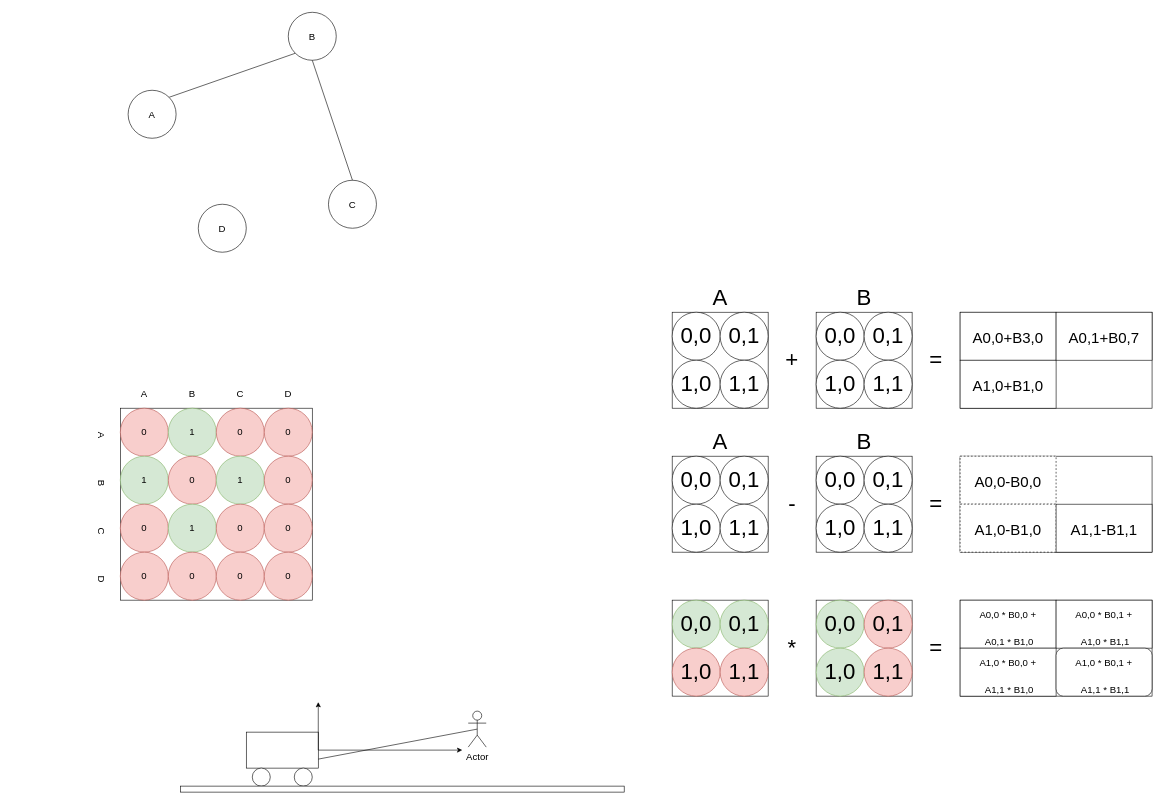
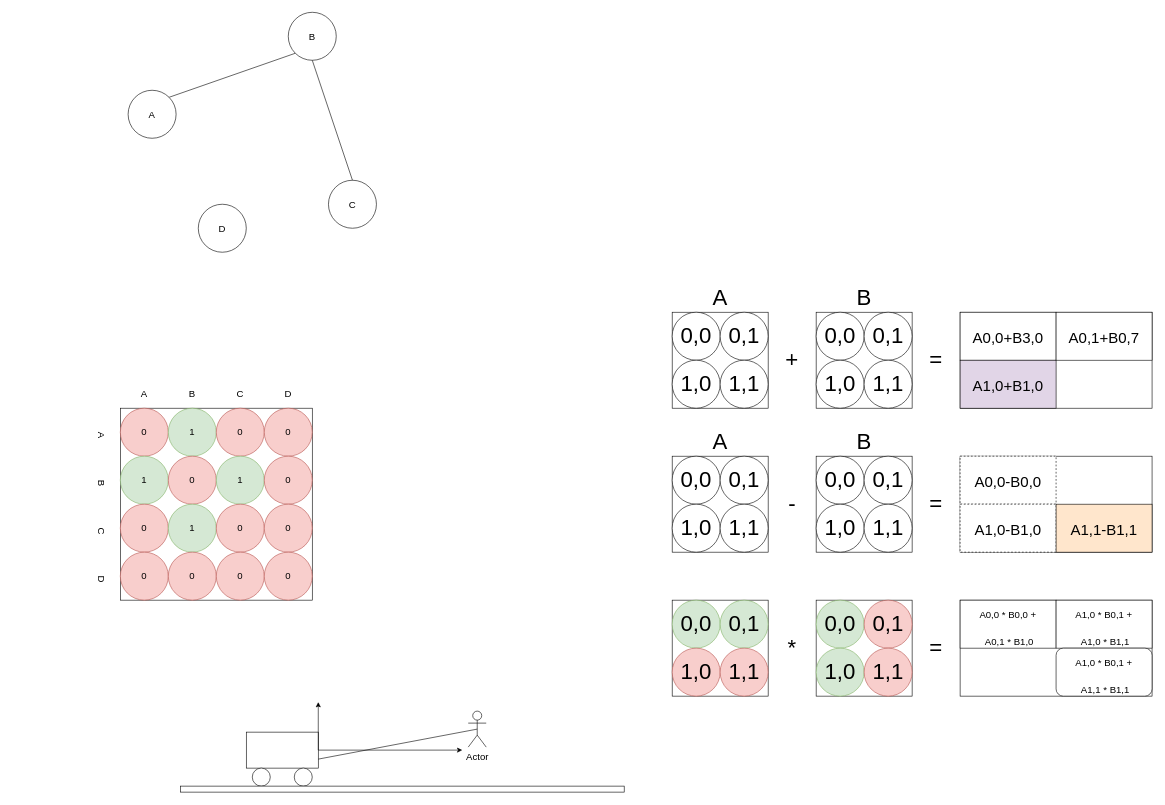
node "A1,0+B1,0": fillcolor #ffffff -> #e1d5e7
node "A1,1-B1,1": fillcolor #ffffff -> #ffe6cc
node "A0,0 * B0,1 + A1,0 * B1,1": label "A0,0 * B0,1 + A1,0 * B1,1" -> "A1,0 * B0,1 + A1,0 * B1,1"
node "A1,0 * B0,0 + A1,1 * B1,0": removed
